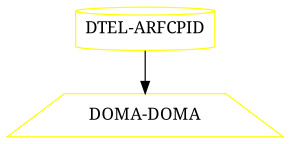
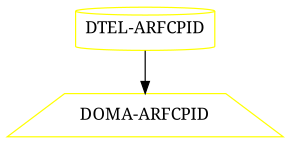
node "DOMA-DOMA": label "DOMA-DOMA" -> "DOMA-ARFCPID"
